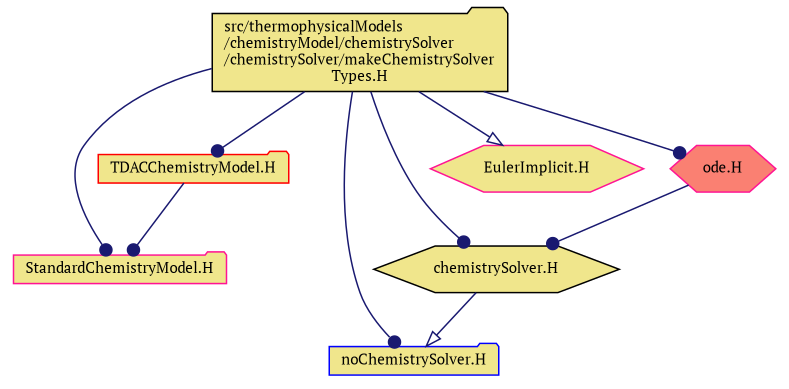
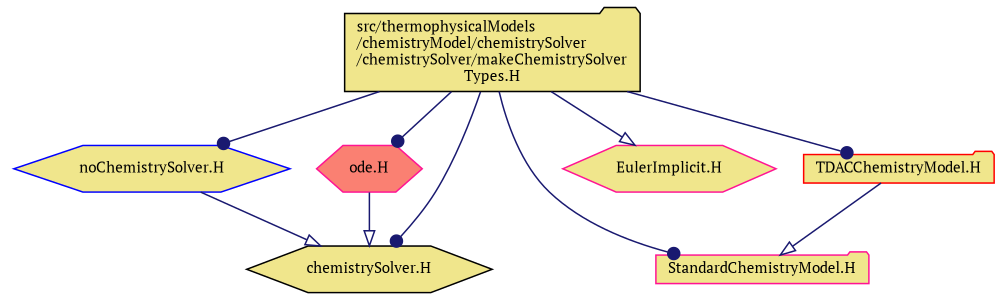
edge "ode.H" -> "chemistrySolver.H": arrowhead dot -> onormal
edge "TDACChemistryModel.H" -> "StandardChemistryModel.H": arrowhead dot -> onormal
edge "chemistrySolver.H" -> "noChemistrySolver.H": reversed
node "noChemistrySolver.H": shape folder -> hexagon
